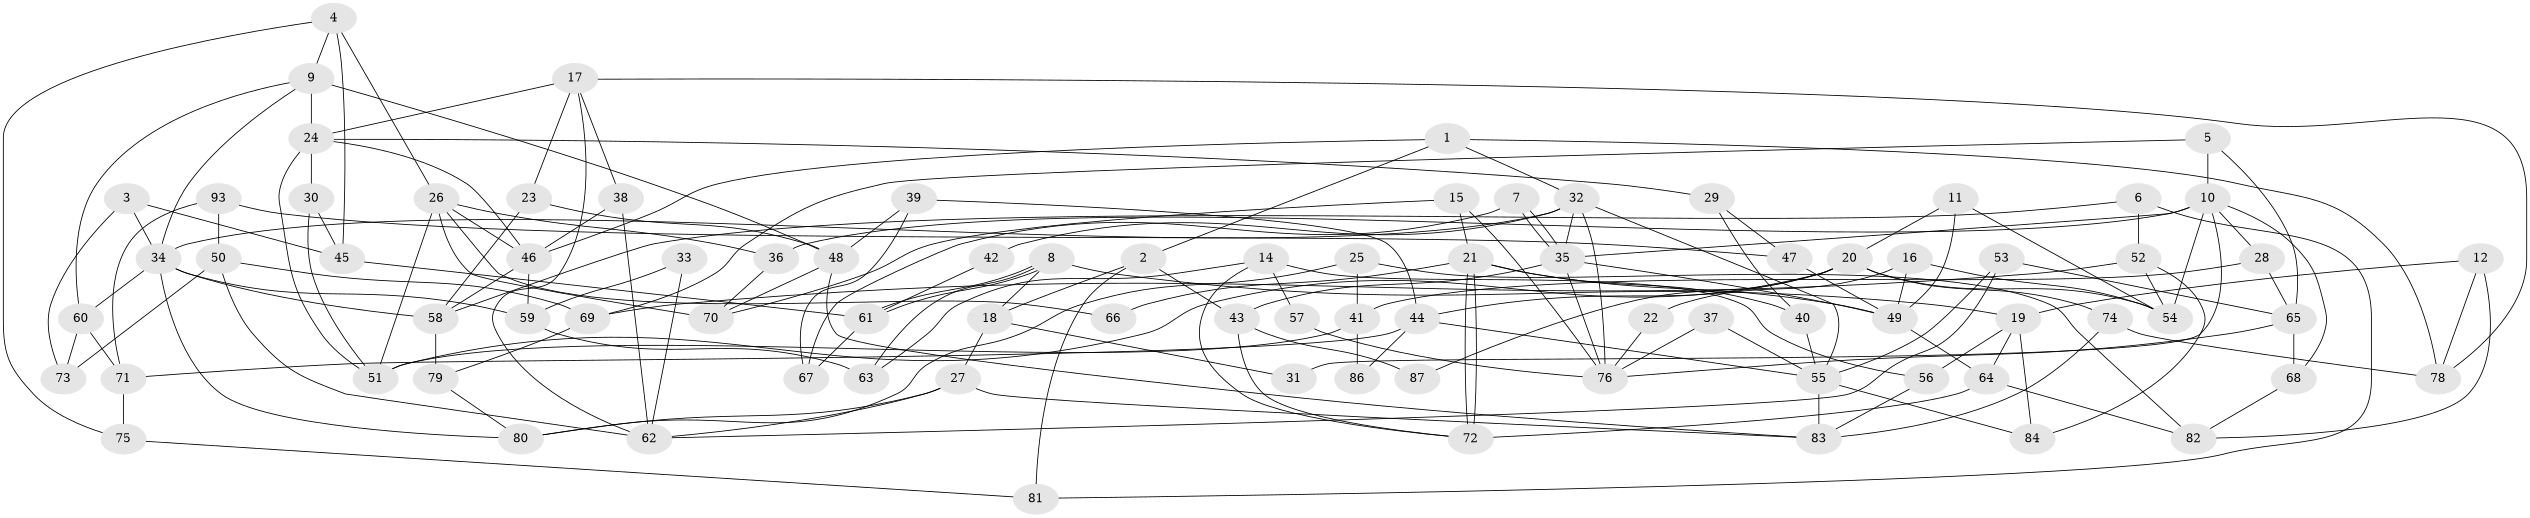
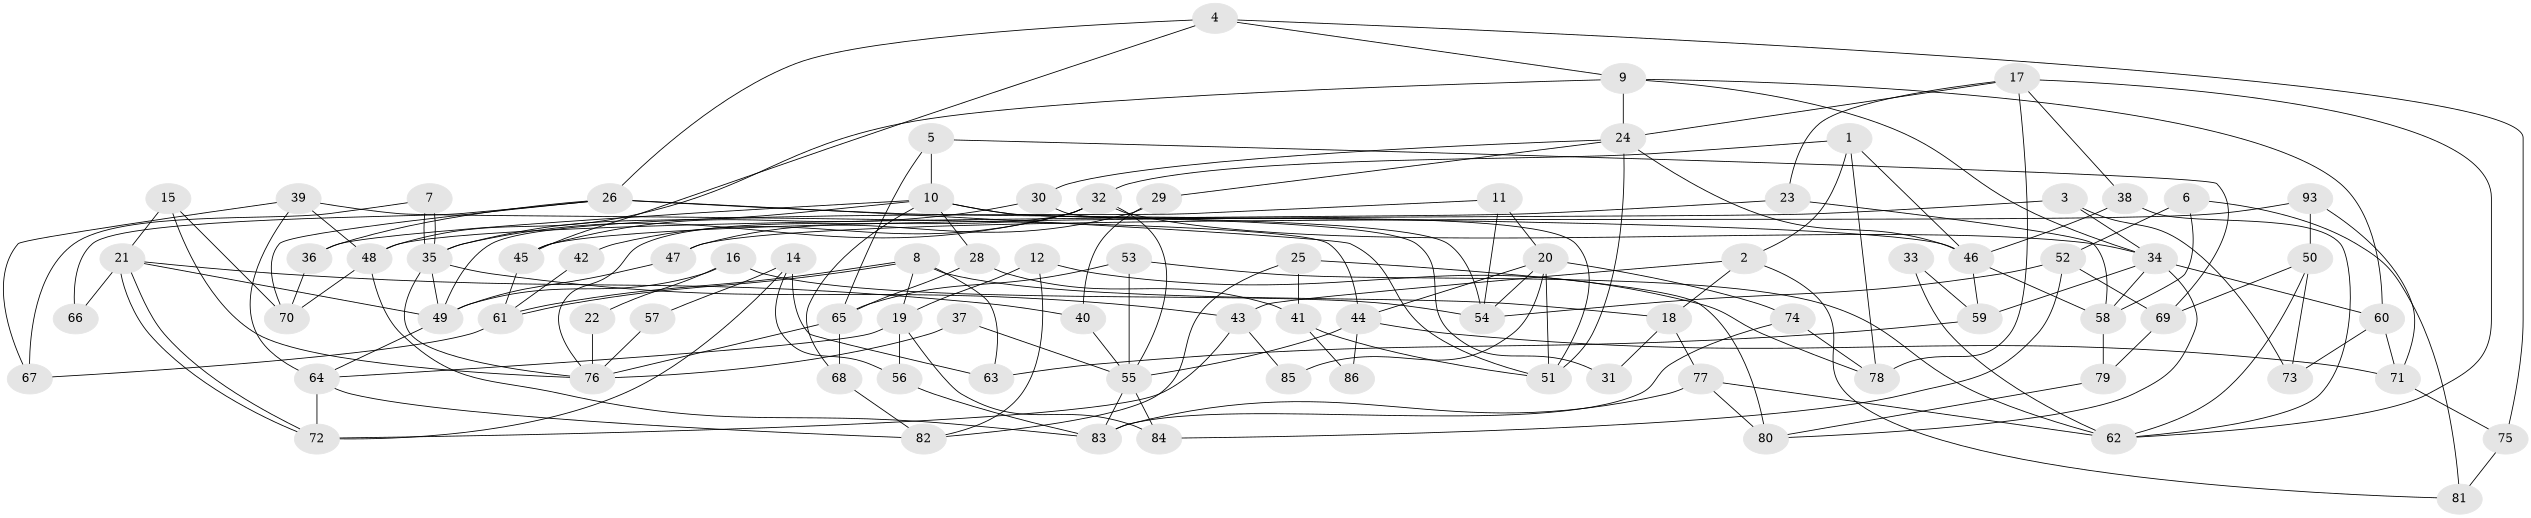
edge "39" -- "64": added
node "27": label "27" -> "77"
node "87": label "87" -> "85"
